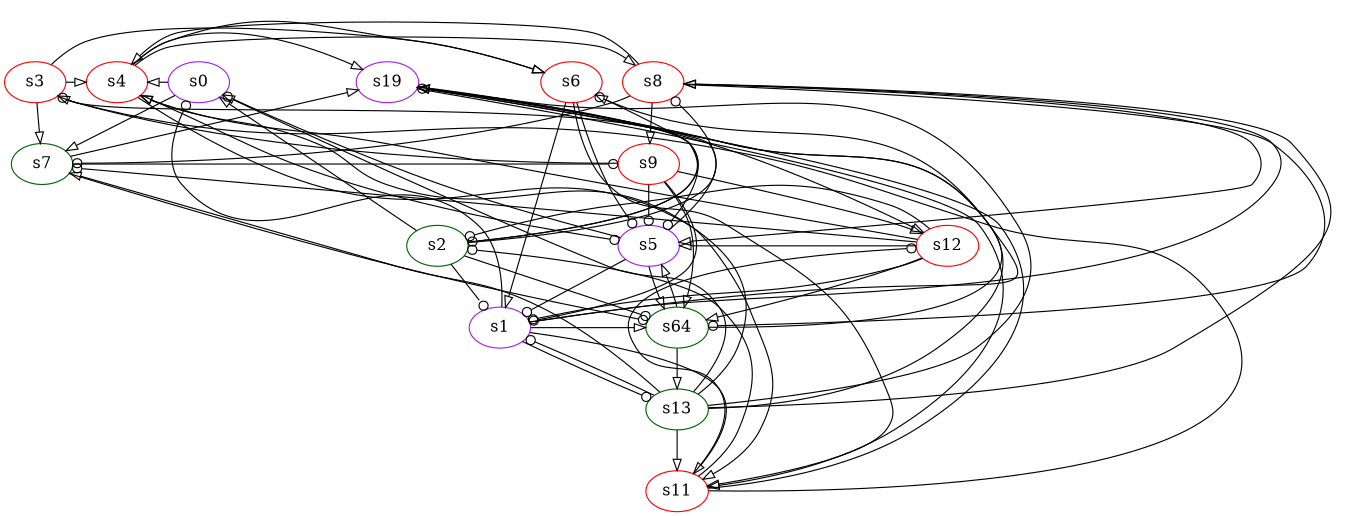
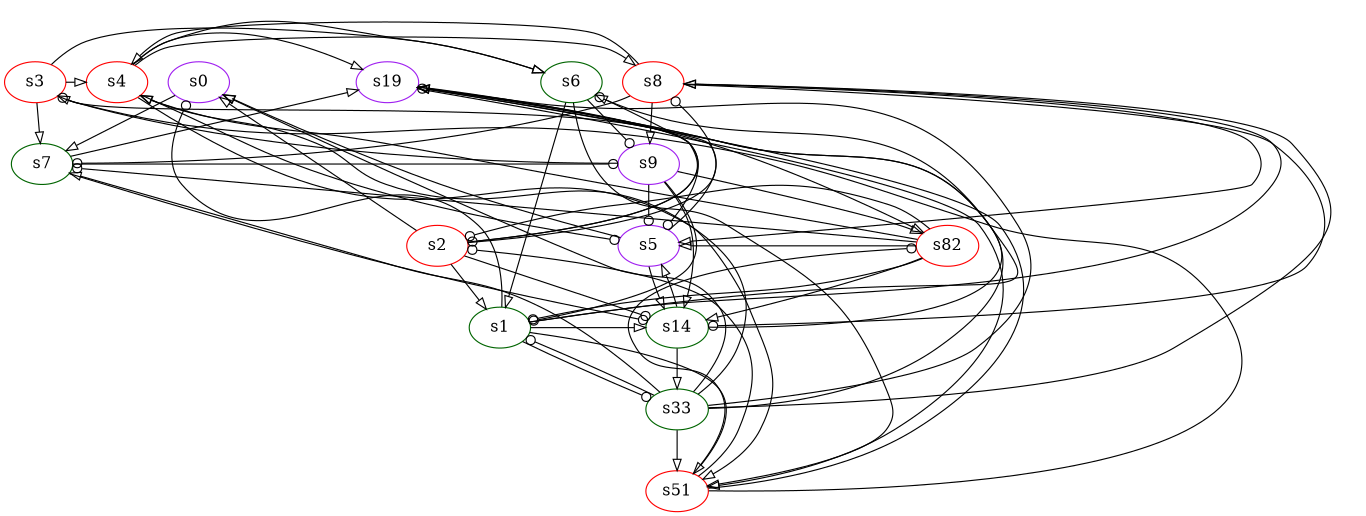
edge "s0" -> "s4": removed
node "s6": color red -> darkgreen
edge "s6" -> "s5": now "s6" -> "s9"
node "s9": color red -> purple
edge "s5" -> "s0": arrowhead odot -> onormal
node "s2": color darkgreen -> red
node "s12": label "s12" -> "s82"
edge "s5" -> "s1": removed
edge "s2" -> "s1": arrowhead odot -> onormal
node "s1": color purple -> darkgreen
node "s64": label "s64" -> "s14"
node "s13": label "s13" -> "s33"
node "s11": label "s11" -> "s51"
